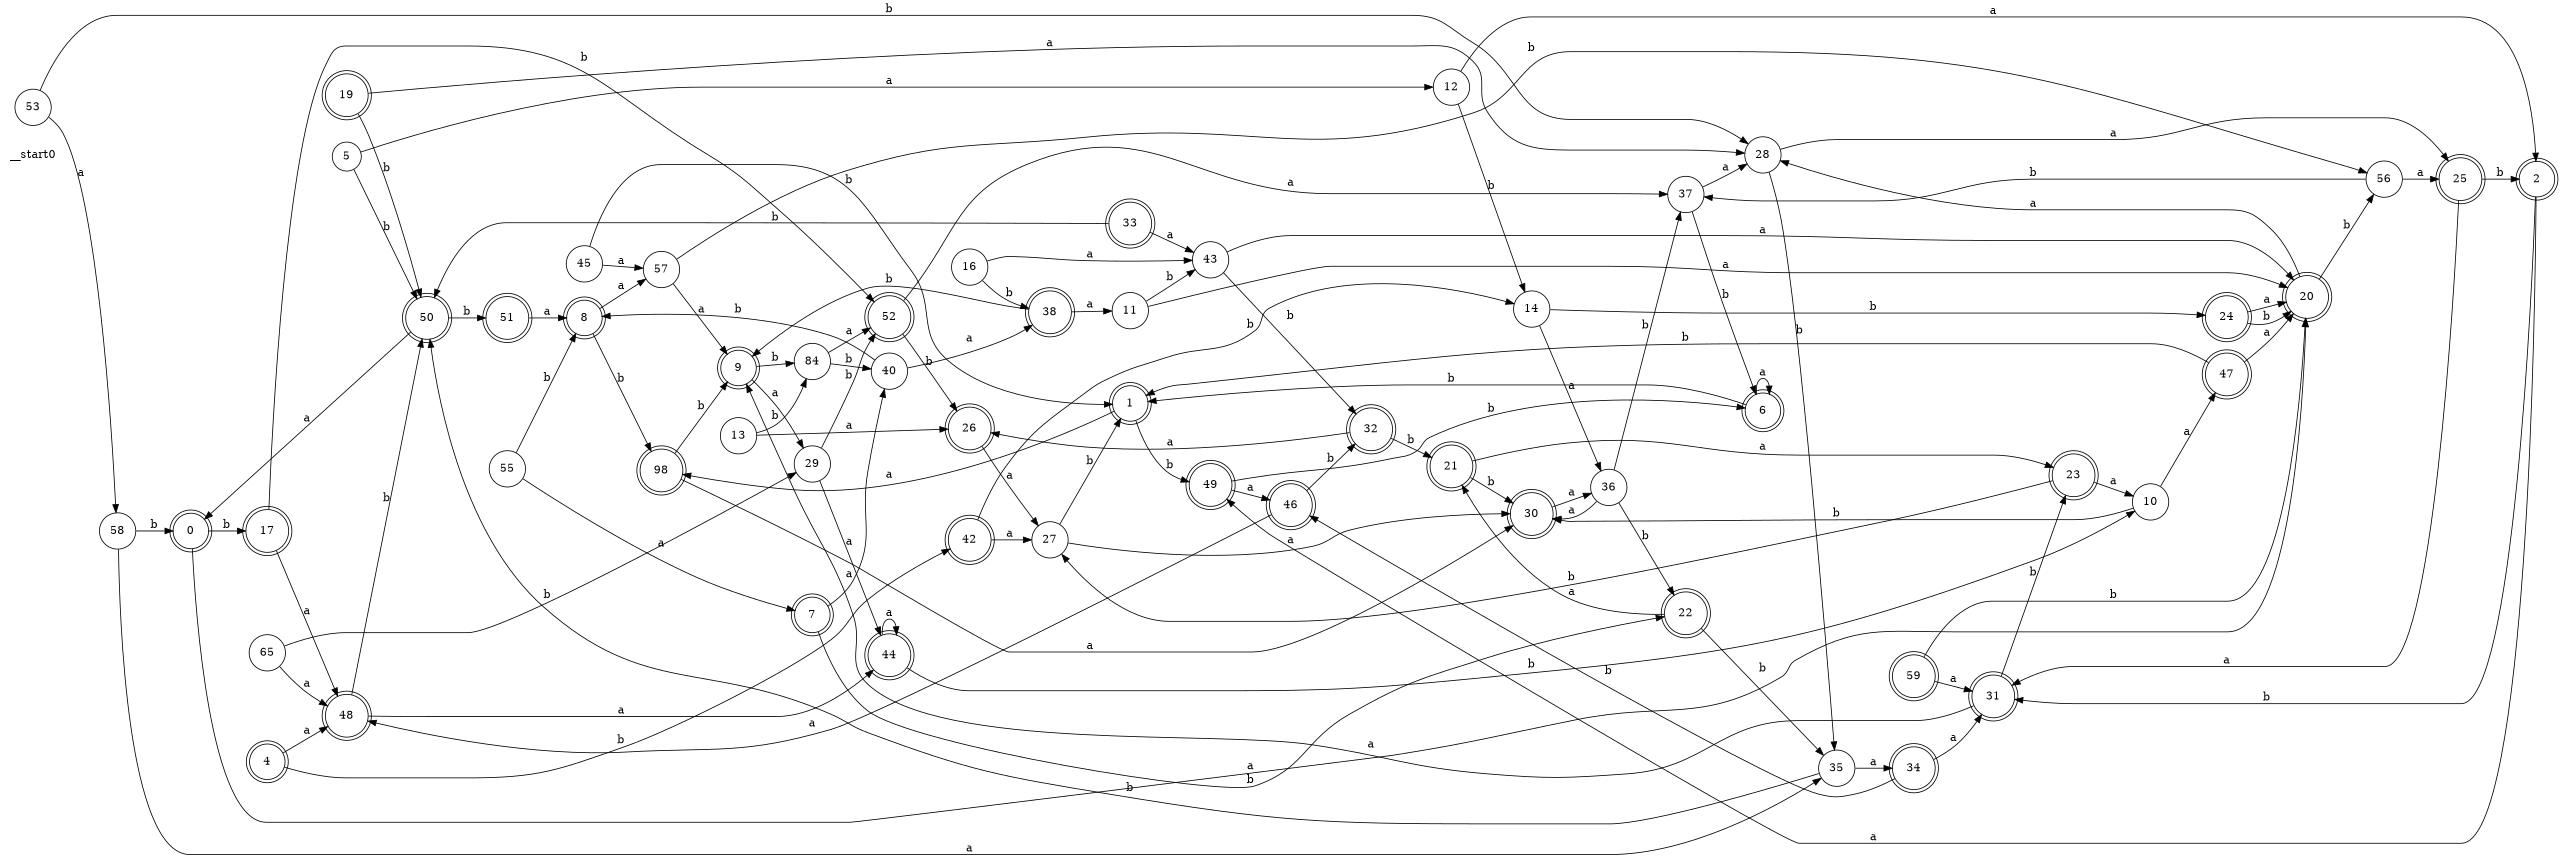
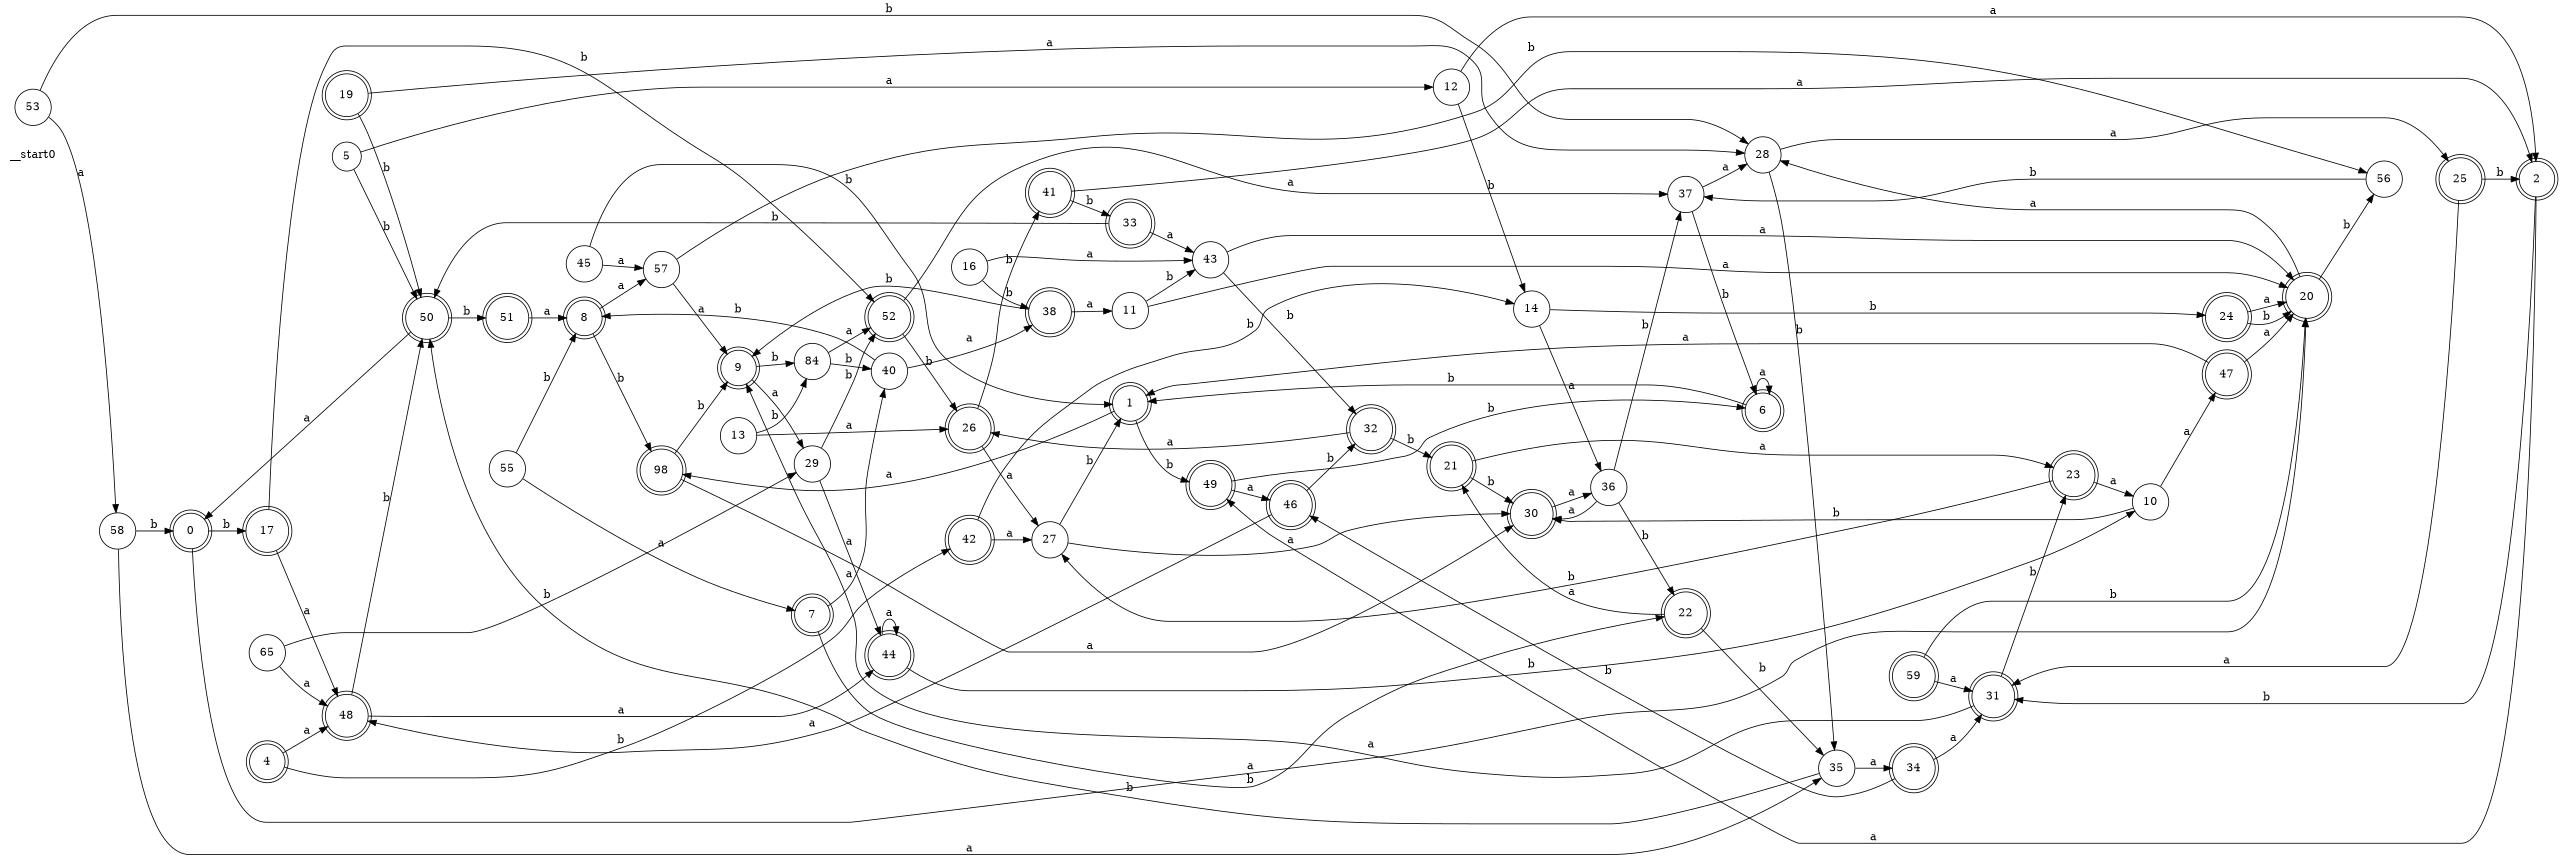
edge "56" -> "25": removed, label "a"
node "41": added
edge "47" -> "1": label "b" -> "a"
